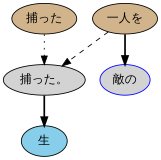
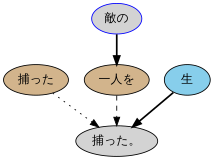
edge "一人を" -> "敵の": reversed
edge "捕った。" -> "生": reversed
